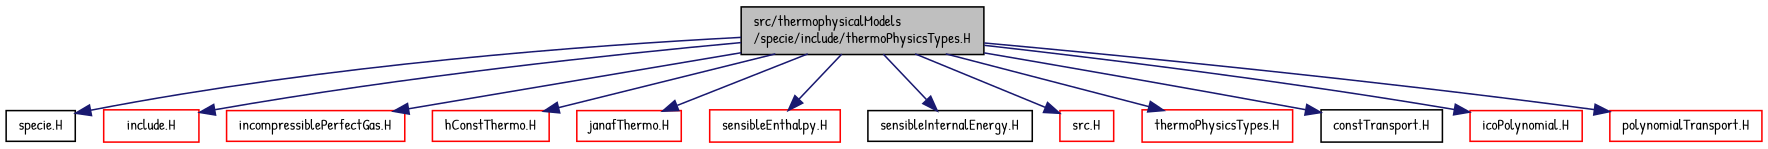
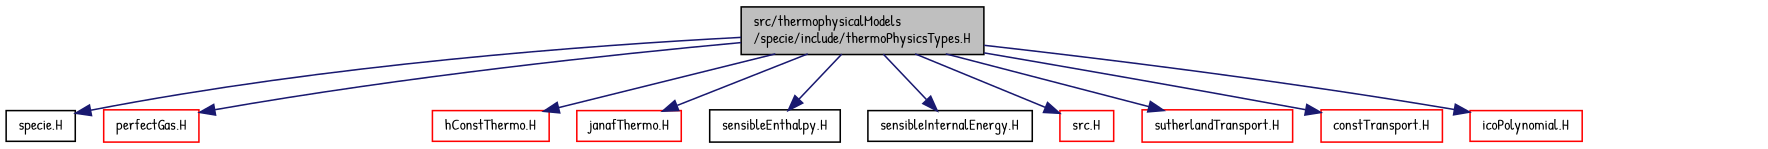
node "include.H": label "include.H" -> "perfectGas.H"
node "incompressiblePerfectGas.H": removed
node "sensibleEnthalpy.H": color red -> black
node "thermoPhysicsTypes.H": label "thermoPhysicsTypes.H" -> "sutherlandTransport.H"
node "constTransport.H": color black -> red
node "polynomialTransport.H": removed
